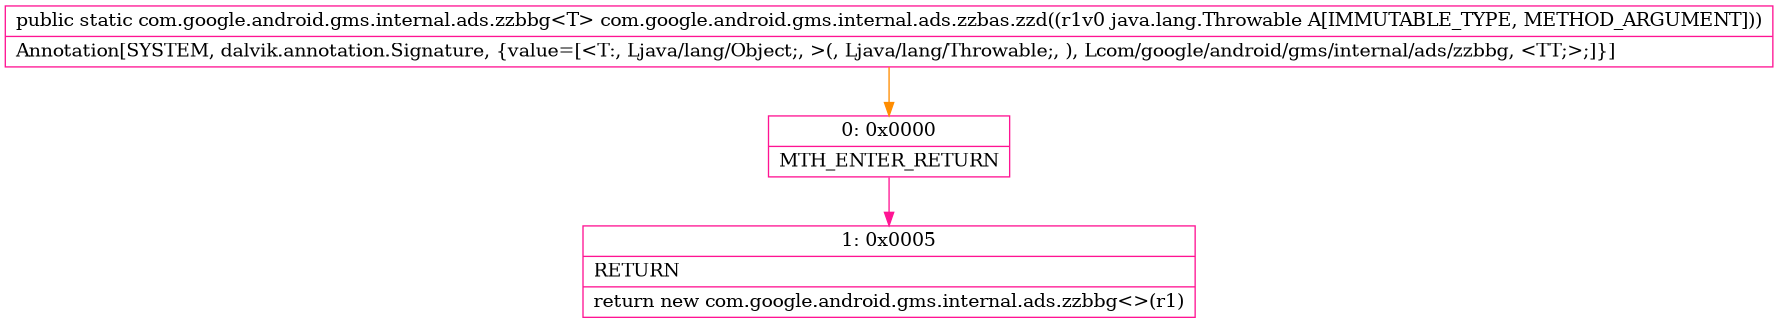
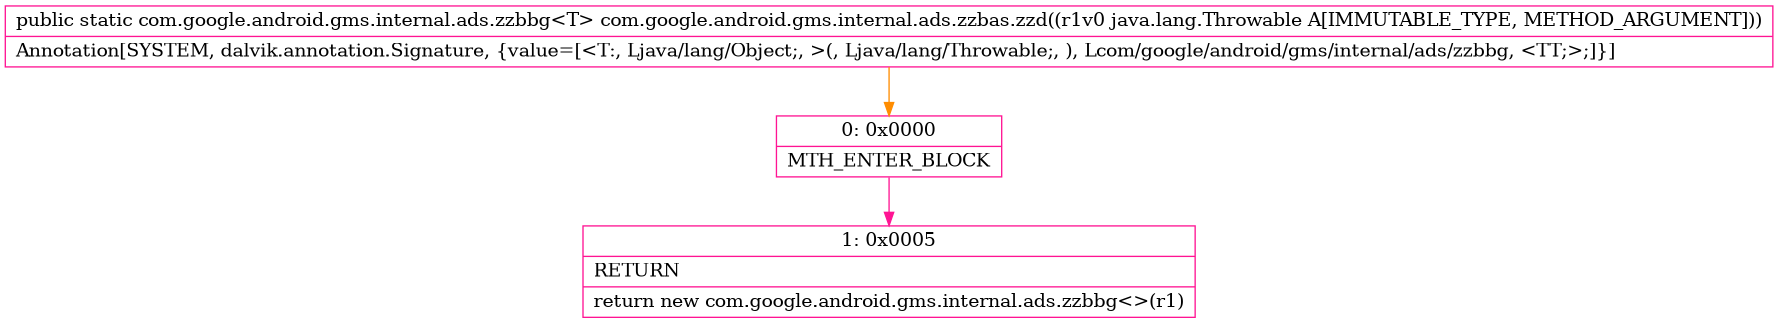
node "0: 0x0000": text "MTH_ENTER_RETURN" -> "MTH_ENTER_BLOCK"
